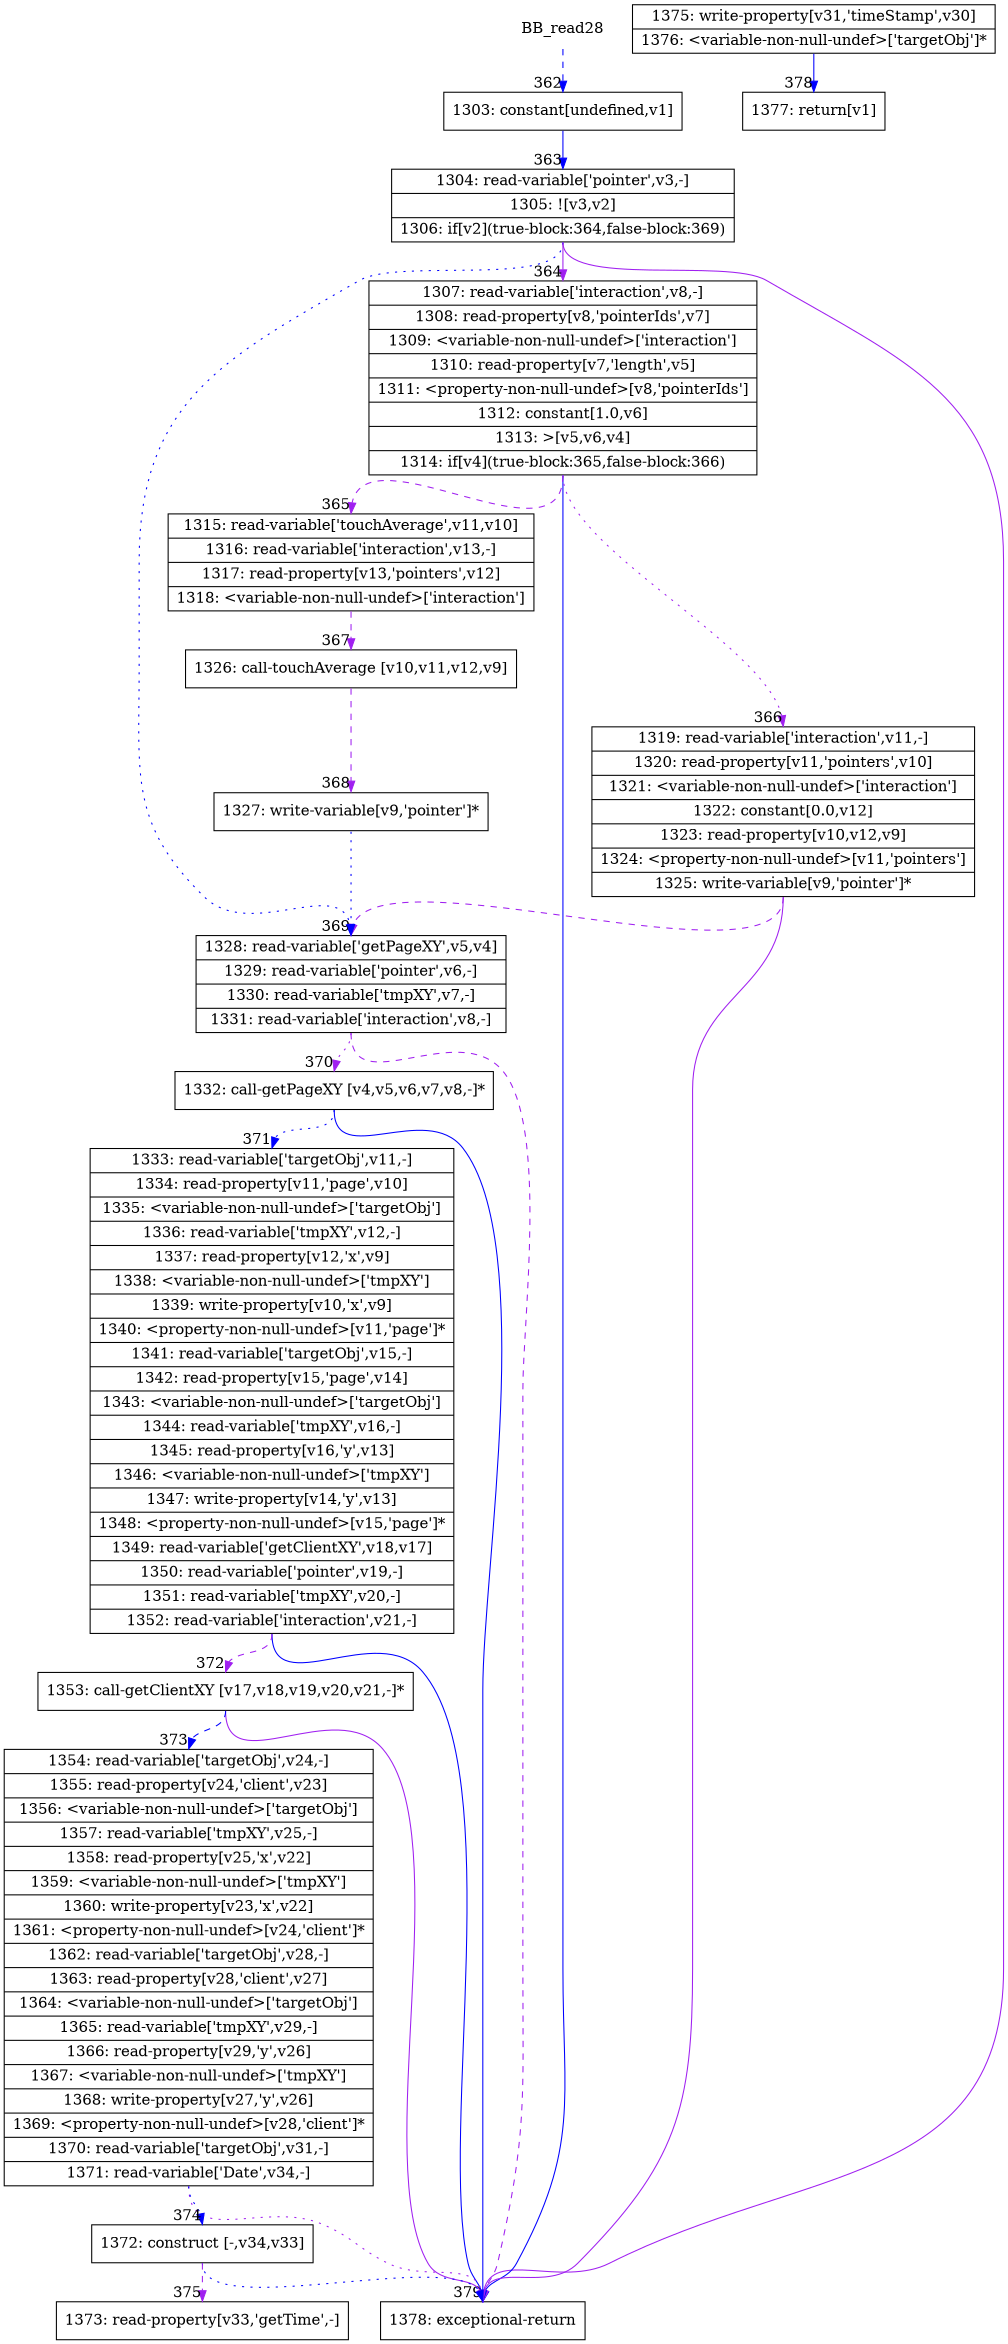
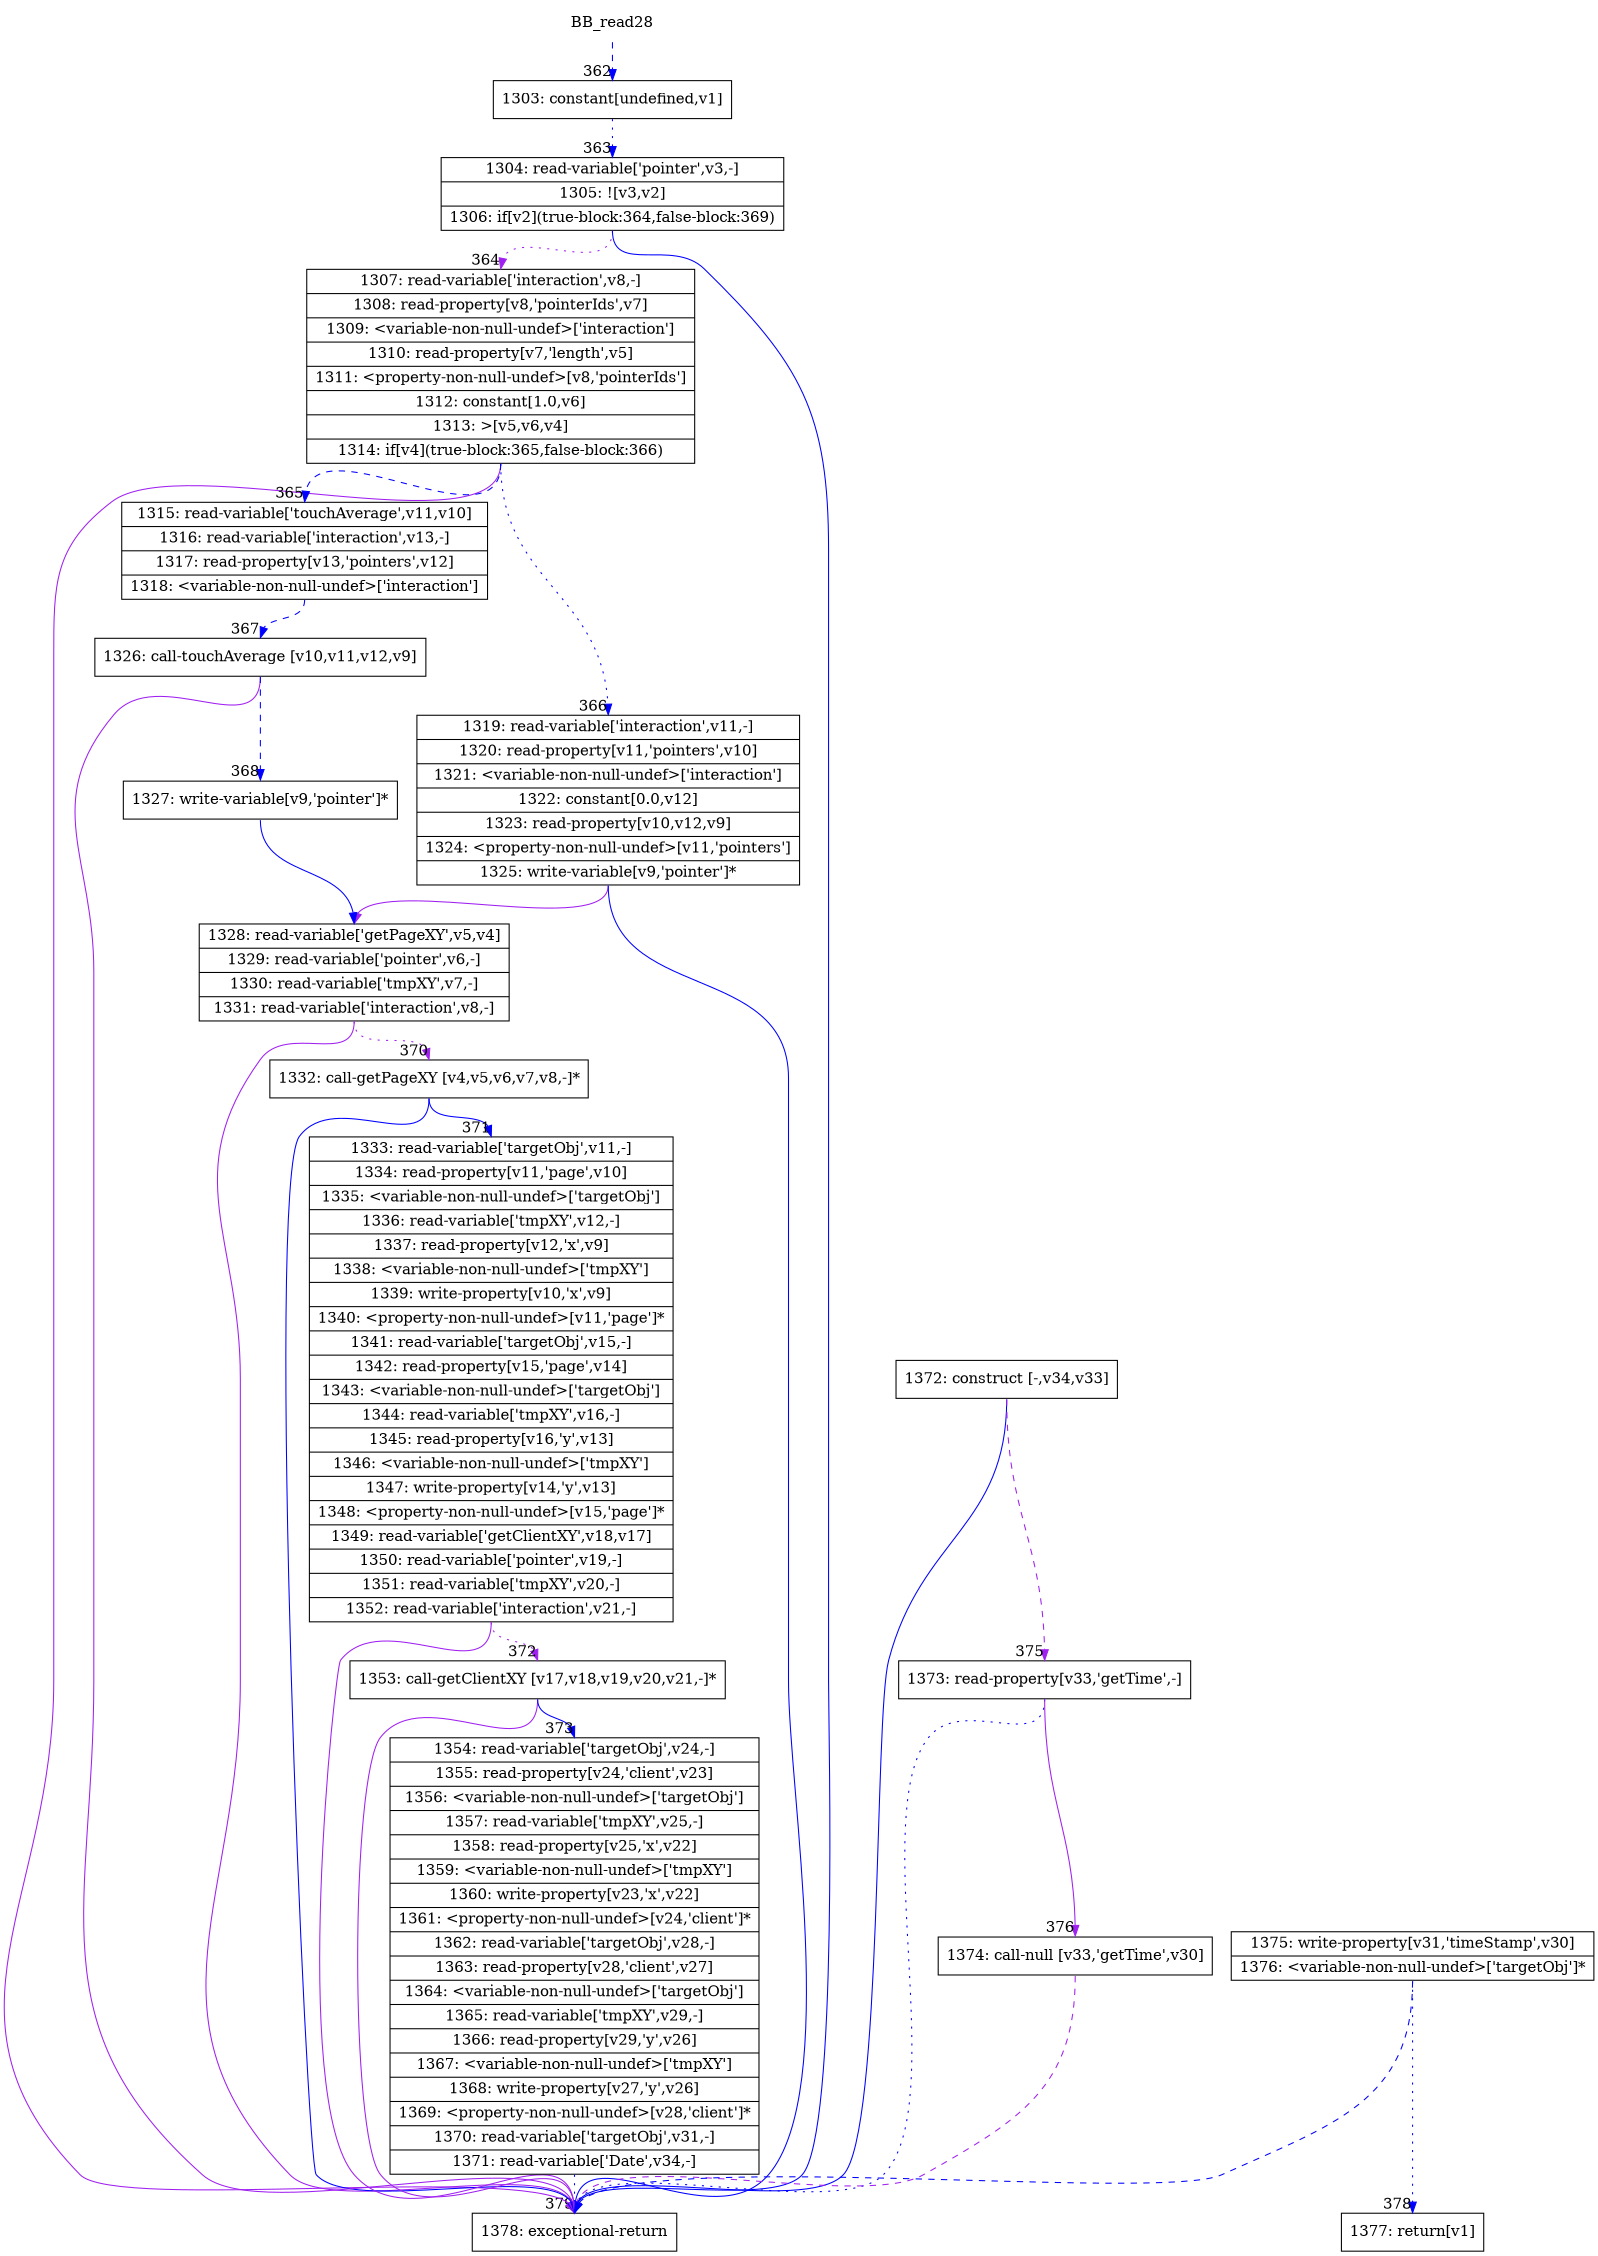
edge "1375: write-property[v31,'timeStamp',v30]" -> "1377: return[v1]": style solid -> dotted
edge "1303: constant[undefined,v1]" -> "1304: read-variable['pointer',v3,-]": style solid -> dotted
edge "1304: read-variable['pointer',v3,-]" -> "1307: read-variable['interaction',v8,-]": style solid -> dotted
edge "1307: read-variable['interaction',v8,-]" -> "1315: read-variable['touchAverage',v11,v10]": color purple -> blue
edge "1304: read-variable['pointer',v3,-]" -> "1328: read-variable['getPageXY',v5,v4]": removed
edge "1307: read-variable['interaction',v8,-]" -> "1319: read-variable['interaction',v11,-]": color purple -> blue
edge "1315: read-variable['touchAverage',v11,v10]" -> "1326: call-touchAverage [v10,v11,v12,v9]": color purple -> blue
edge "1326: call-touchAverage [v10,v11,v12,v9]" -> "1327: write-variable[v9,'pointer']*": color purple -> blue
edge "1327: write-variable[v9,'pointer']*" -> "1328: read-variable['getPageXY',v5,v4]": style dotted -> solid
edge "1319: read-variable['interaction',v11,-]" -> "1328: read-variable['getPageXY',v5,v4]": style dashed -> solid
edge "1332: call-getPageXY [v4,v5,v6,v7,v8,-]*" -> "1333: read-variable['targetObj',v11,-]": style dotted -> solid
edge "1304: read-variable['pointer',v3,-]" -> "1378: exceptional-return": color purple -> blue
edge "1307: read-variable['interaction',v8,-]" -> "1378: exceptional-return": color blue -> purple
edge "1326: call-touchAverage [v10,v11,v12,v9]" -> "1378: exceptional-return": added
edge "1328: read-variable['getPageXY',v5,v4]" -> "1378: exceptional-return": style dashed -> solid
edge "1319: read-variable['interaction',v11,-]" -> "1378: exceptional-return": color purple -> blue
edge "1333: read-variable['targetObj',v11,-]" -> "1353: call-getClientXY [v17,v18,v19,v20,v21,-]*": style dashed -> dotted
edge "1353: call-getClientXY [v17,v18,v19,v20,v21,-]*" -> "1354: read-variable['targetObj',v24,-]": style dashed -> solid
edge "1333: read-variable['targetObj',v11,-]" -> "1378: exceptional-return": color blue -> purple
node "1374: call-null [v33,'getTime',v30]": added
edge "1373: read-property[v33,'getTime',-]" -> "1378: exceptional-return": added
edge "1375: write-property[v31,'timeStamp',v30]" -> "1378: exceptional-return": added
edge "1354: read-variable['targetObj',v24,-]" -> "1372: construct [-,v34,v33]": removed
edge "1354: read-variable['targetObj',v24,-]" -> "1378: exceptional-return": color purple -> blue
edge "1372: construct [-,v34,v33]" -> "1378: exceptional-return": style dotted -> solid
